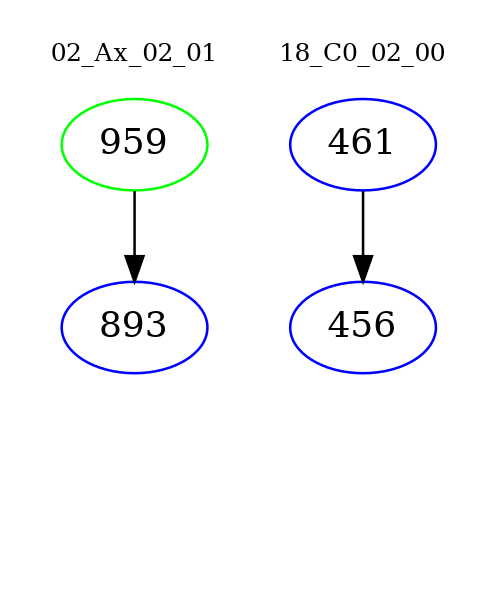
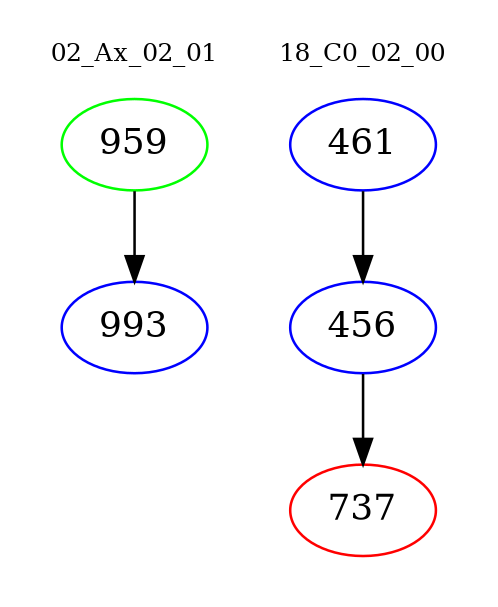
node "893": label "893" -> "993"
node "737": added
